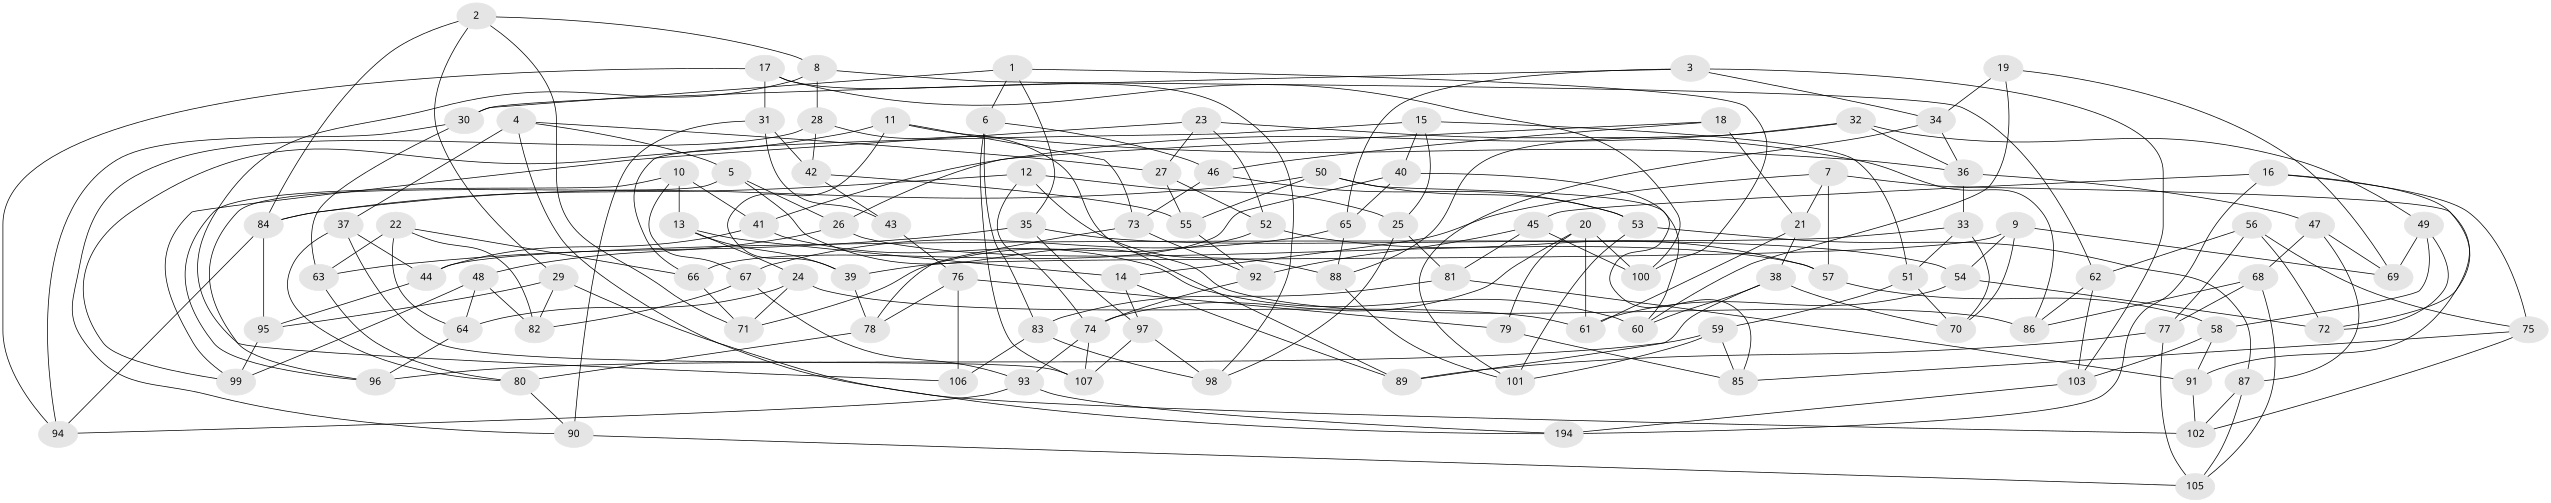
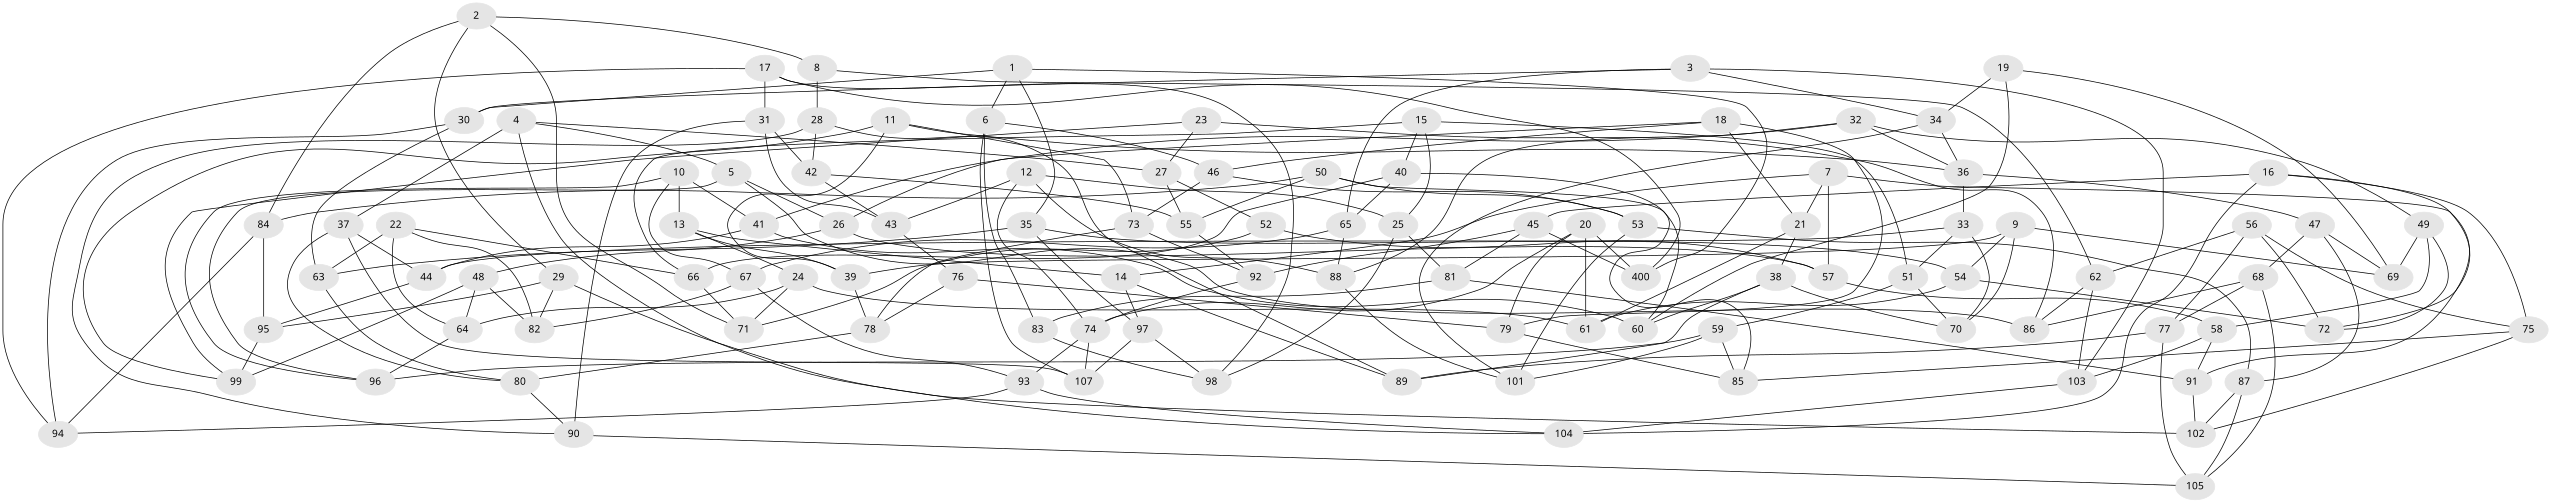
edge "23" -- "52": removed
edge "12" -- "84": now "12" -- "43"
node "100": label "100" -> "400"
edge "18" -- "79": added
node "106": removed
node "194": label "194" -> "104"
